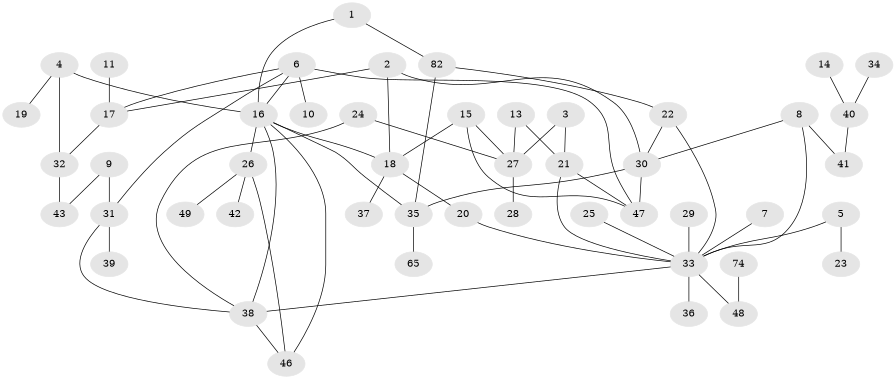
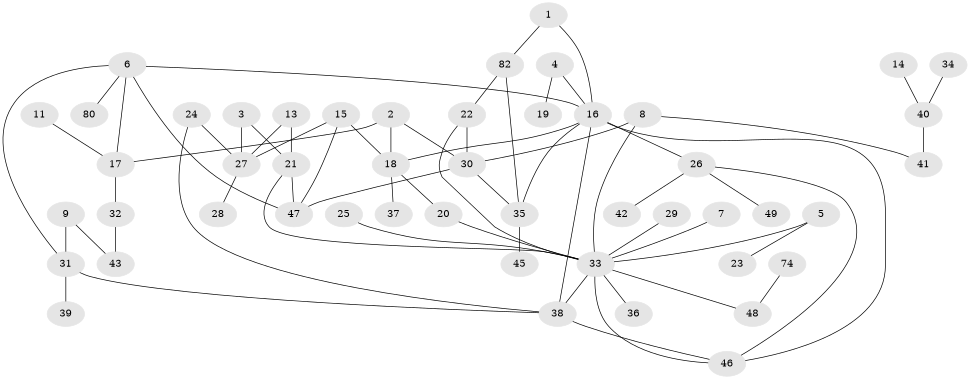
edge "4" -- "32": removed
node "10": label "10" -> "80"
node "65": label "65" -> "45"
edge "33" -- "46": added
